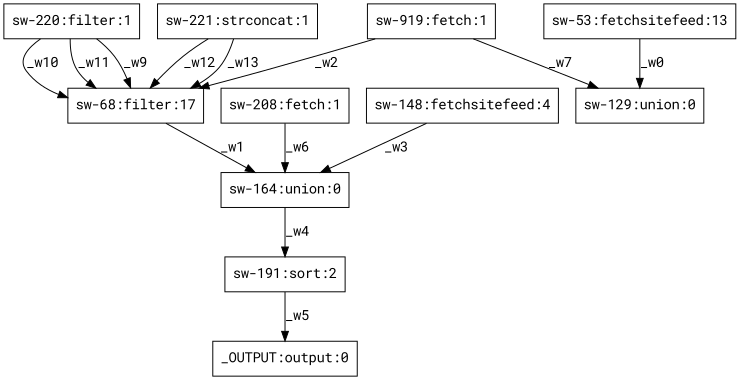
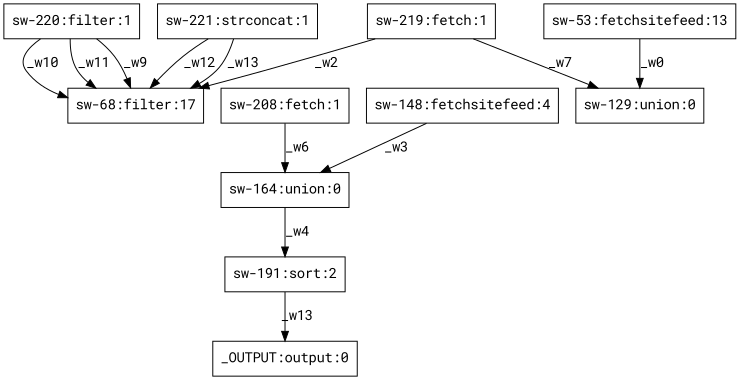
node "sw-919:fetch:1": label "sw-919:fetch:1" -> "sw-219:fetch:1"
edge "sw-68:filter:17" -> "sw-164:union:0": removed, label "_w1"
edge "sw-191:sort:2" -> "_OUTPUT:output:0": label "_w5" -> "_w13"
